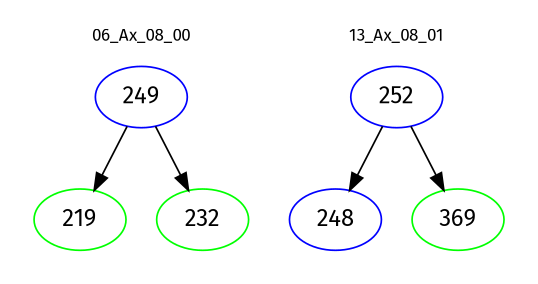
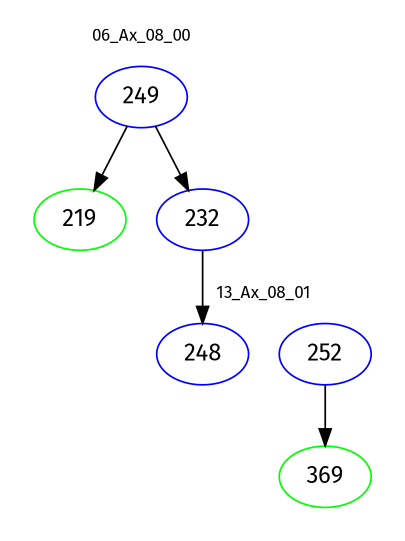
edge "252" -> "248": now "232" -> "248"
node "232": color green -> blue
